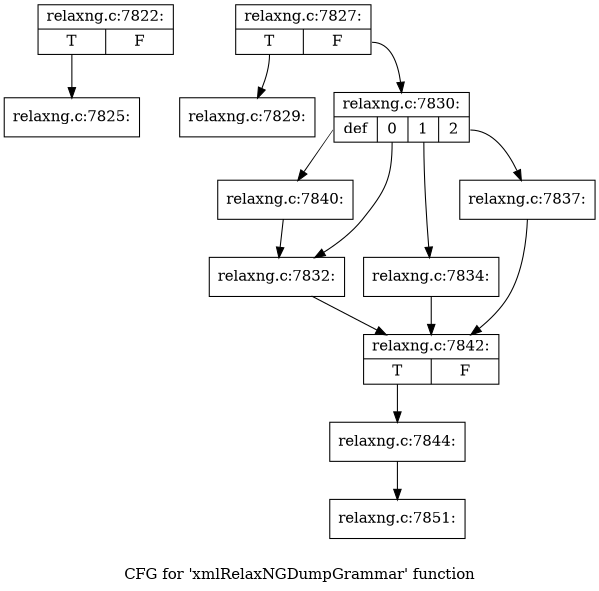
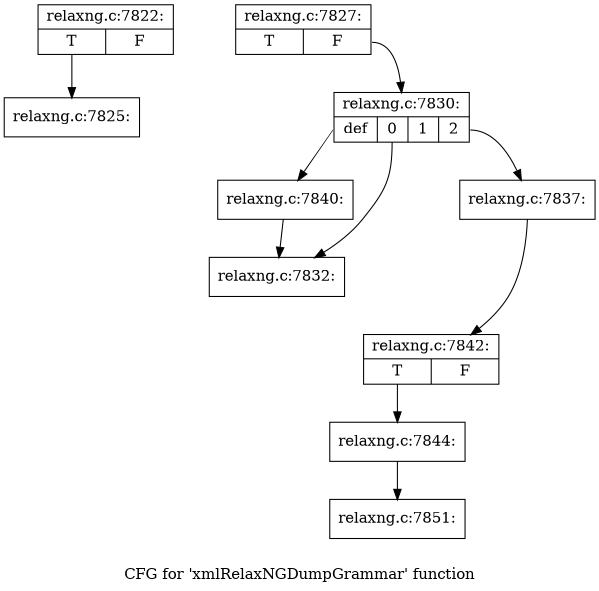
node "relaxng.c:7829:": removed
node "relaxng.c:7834:": removed
edge "relaxng.c:7832:" -> "relaxng.c:7842:": removed
